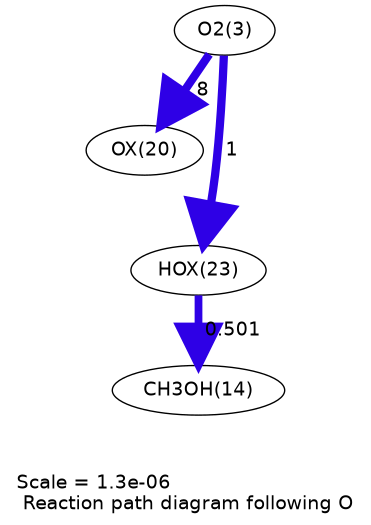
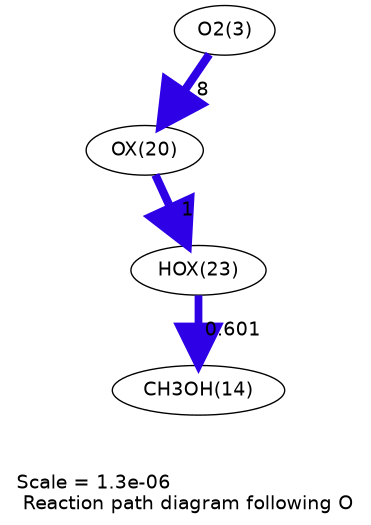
edge "O2(3)" -> "HOX(23)": now "OX(20)" -> "HOX(23)"
edge "HOX(23)" -> "CH3OH(14)": label " 0.501" -> " 0.601"
